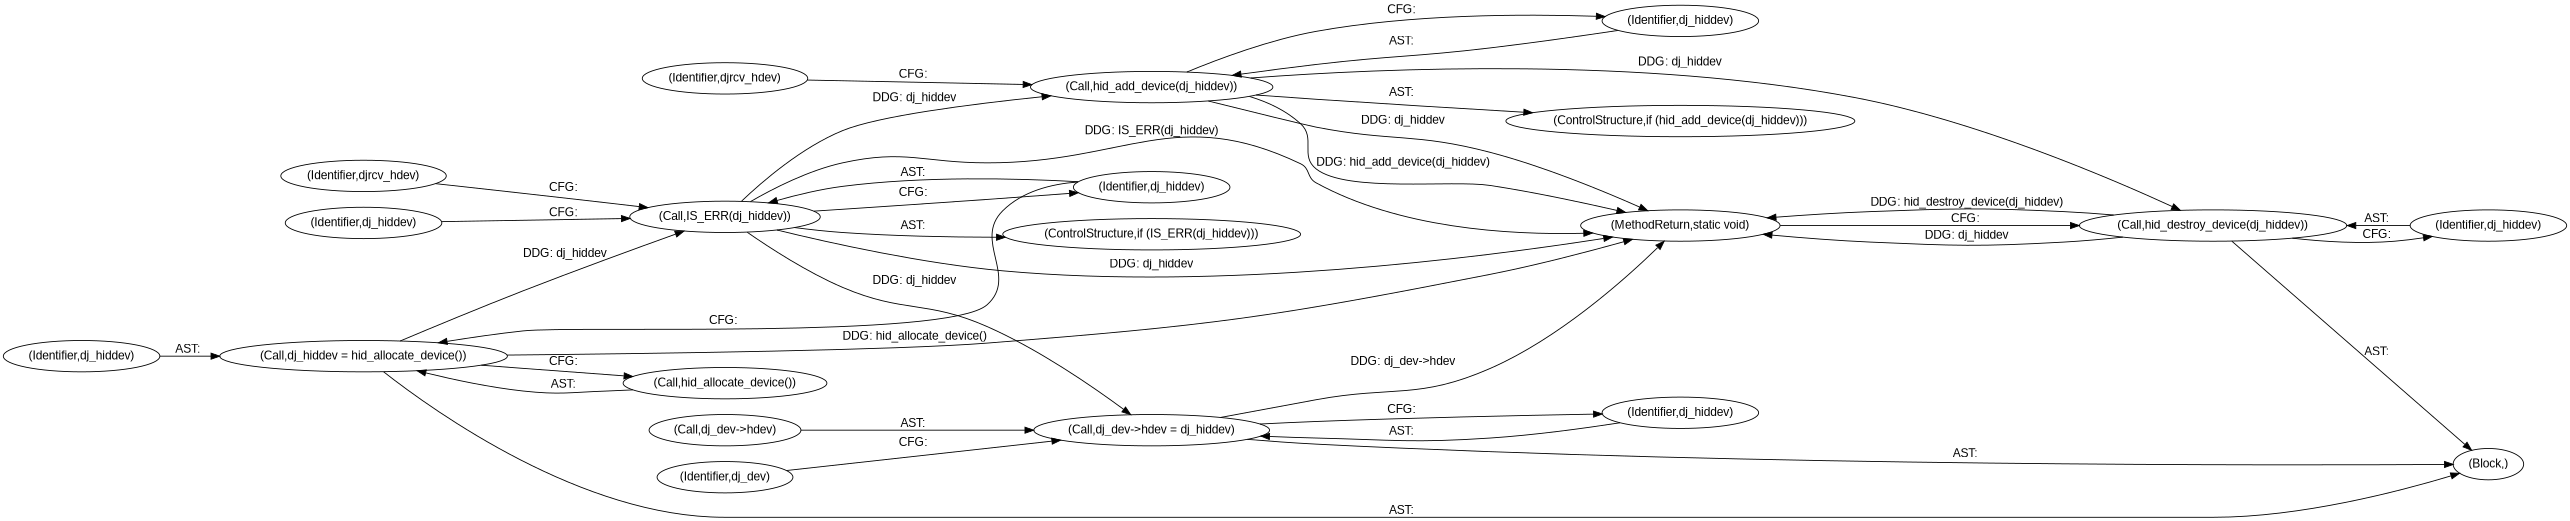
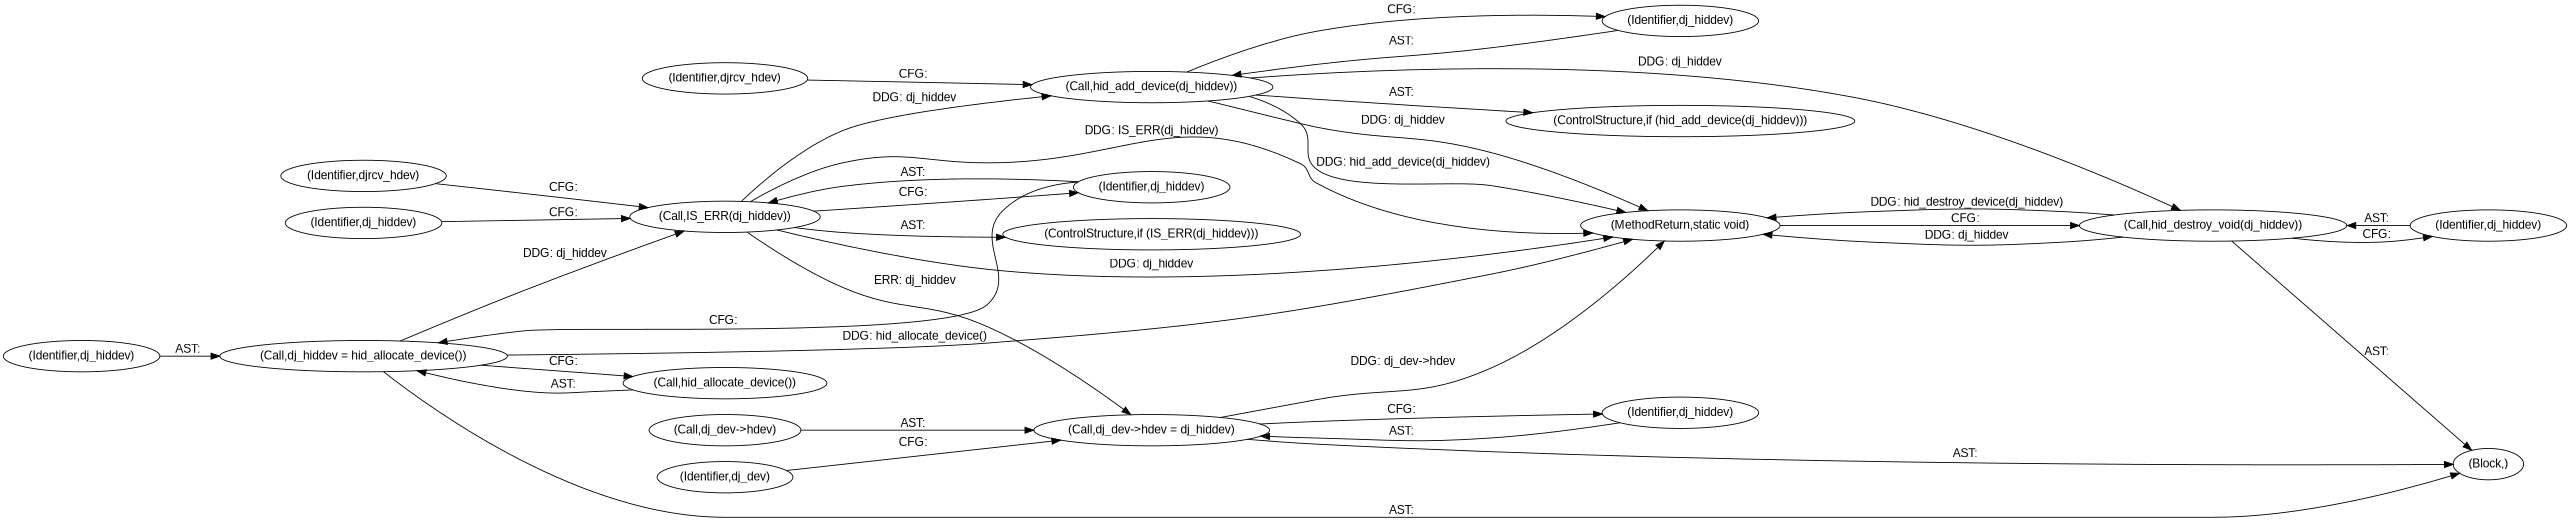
node "(Call,hid_destroy_device(dj_hiddev))": label "(Call,hid_destroy_device(dj_hiddev))" -> "(Call,hid_destroy_void(dj_hiddev))"
edge "(Call,IS_ERR(dj_hiddev))" -> "(Call,dj_dev->hdev = dj_hiddev)": label "DDG: dj_hiddev" -> "ERR: dj_hiddev"
